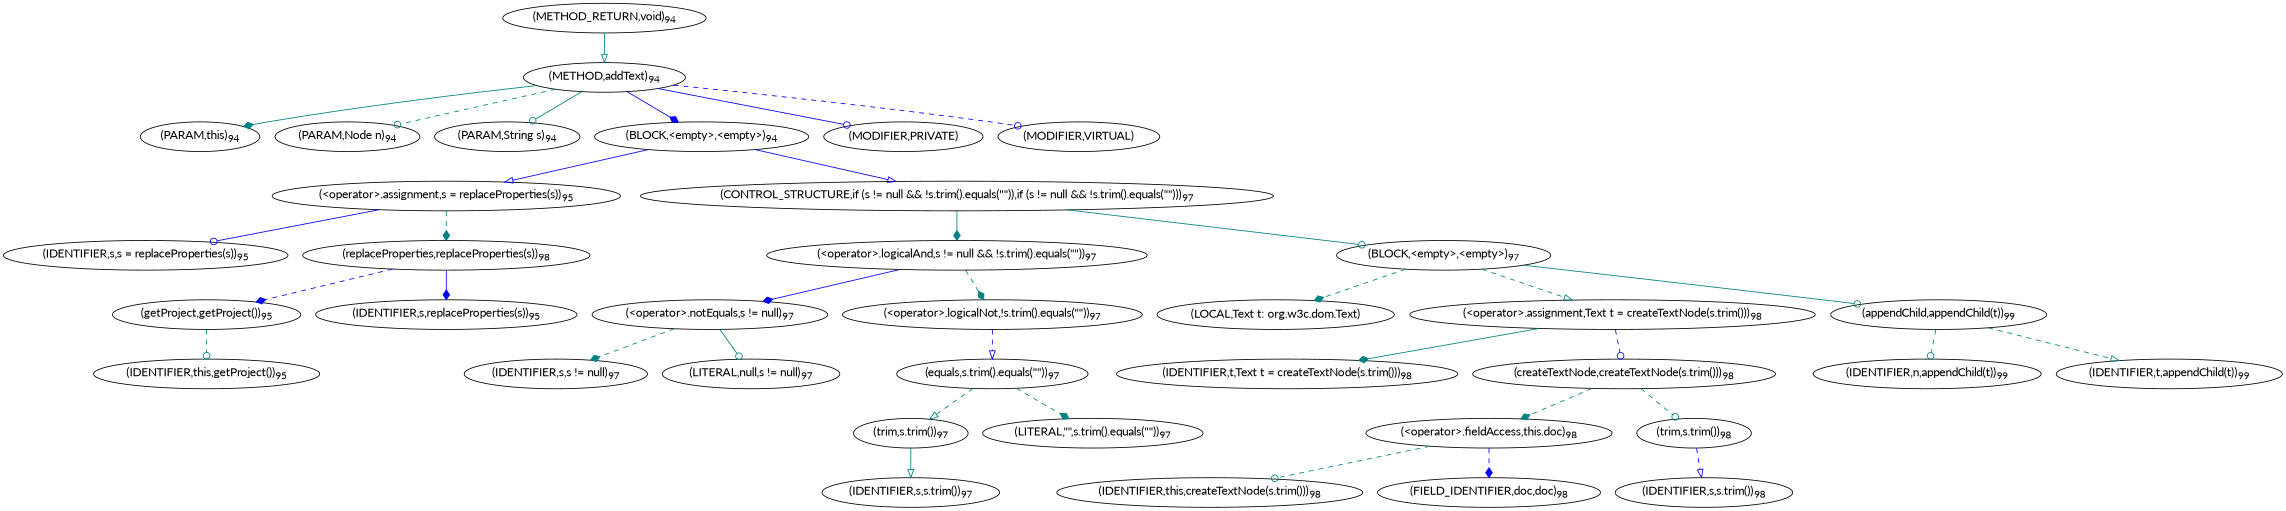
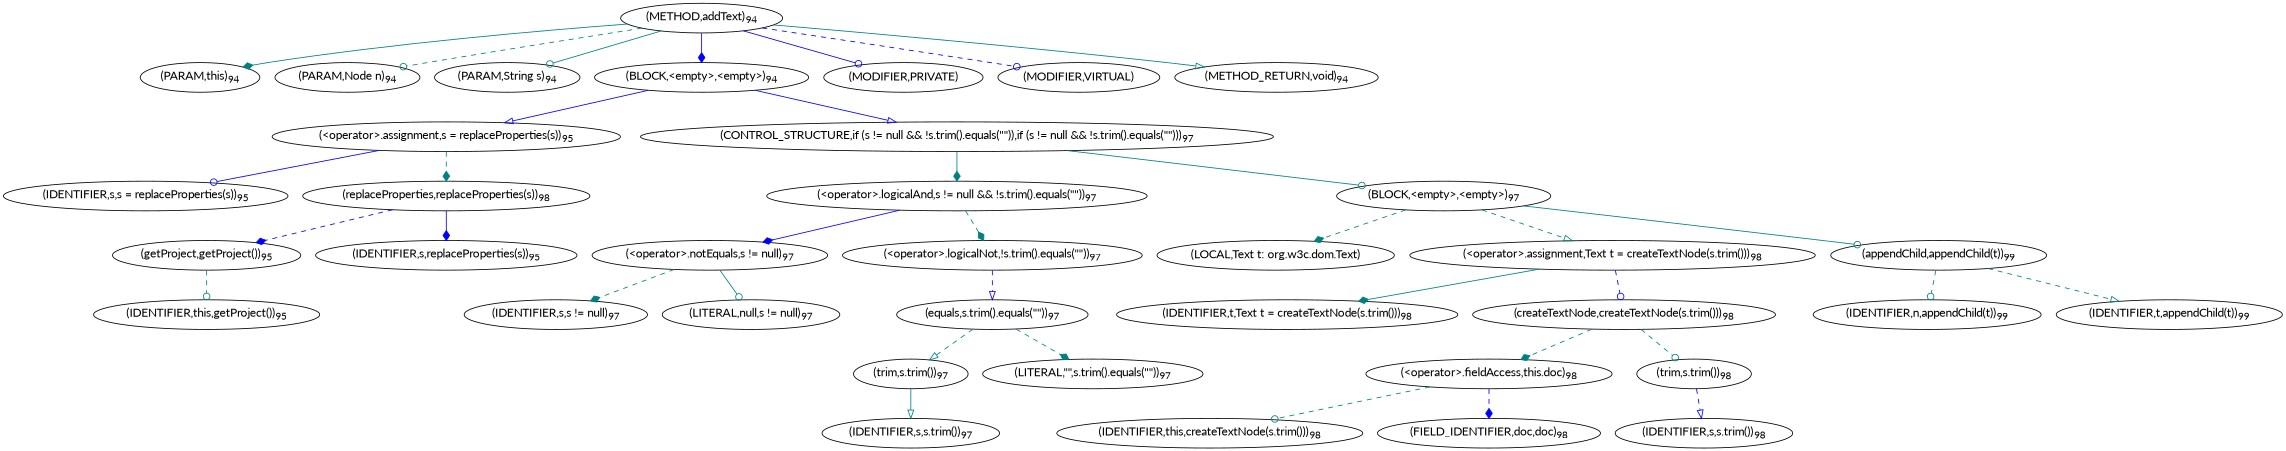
edge "(METHOD_RETURN,void)" -> "(METHOD,addText)": reversed
